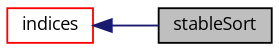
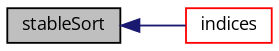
edge "stableSort" -> "indices": reversed
